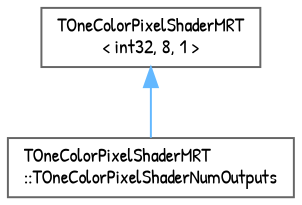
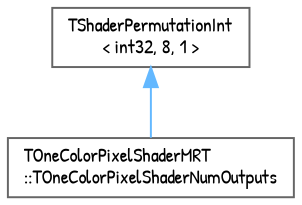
node "TOneColorPixelShaderMRT < int32, 8, 1 >": label "TOneColorPixelShaderMRT < int32, 8, 1 >" -> "TShaderPermutationInt < int32, 8, 1 >"
